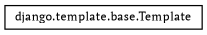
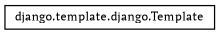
node "django.template.base.Template": label "django.template.base.Template" -> "django.template.django.Template"
